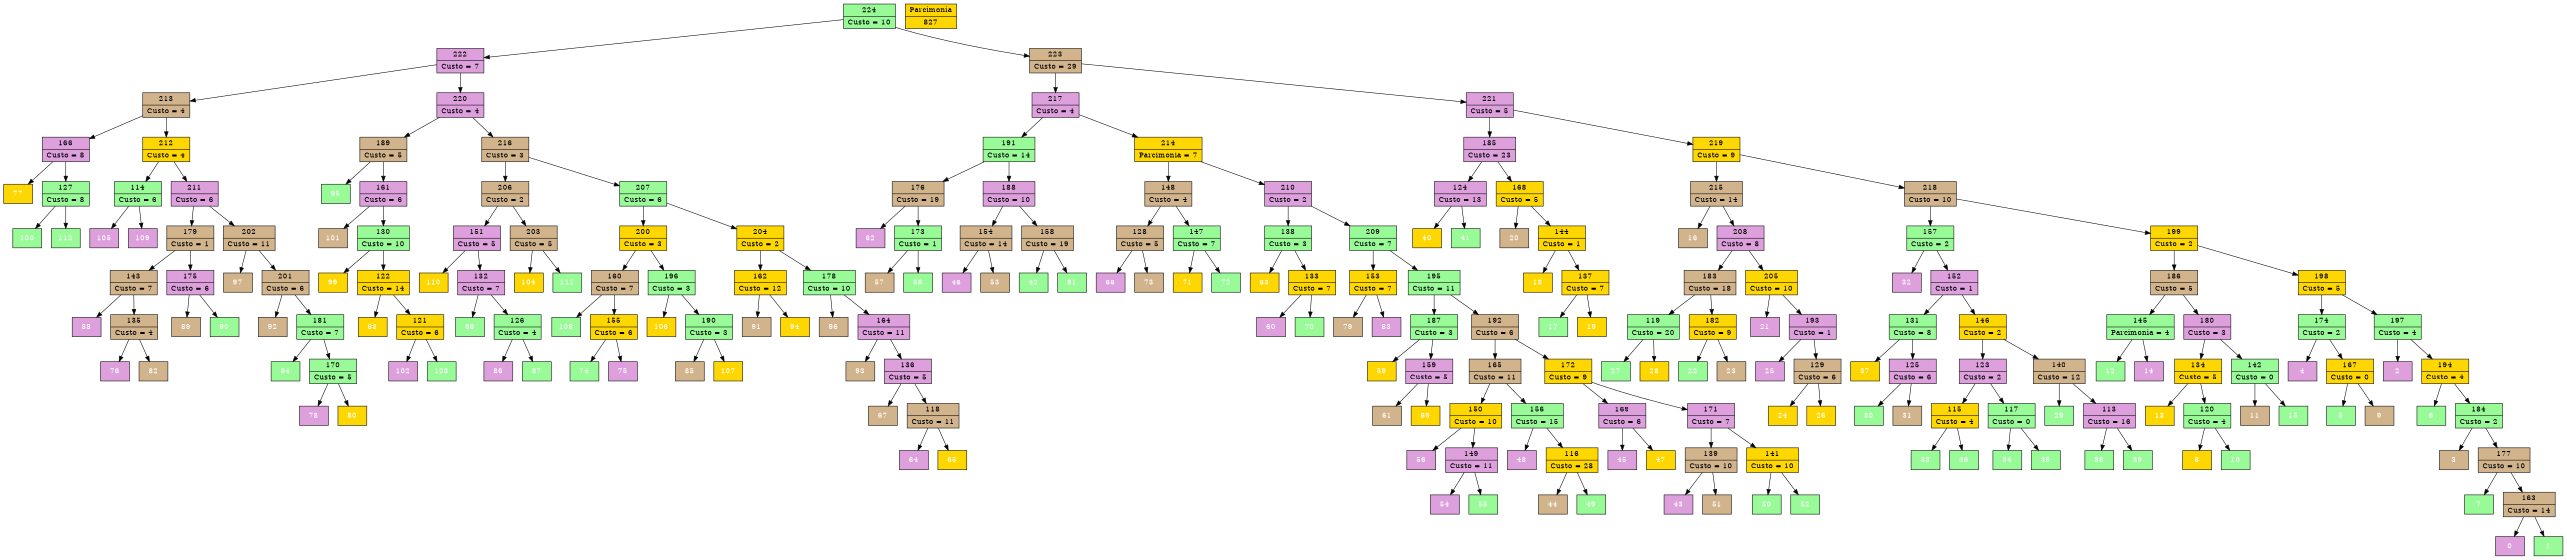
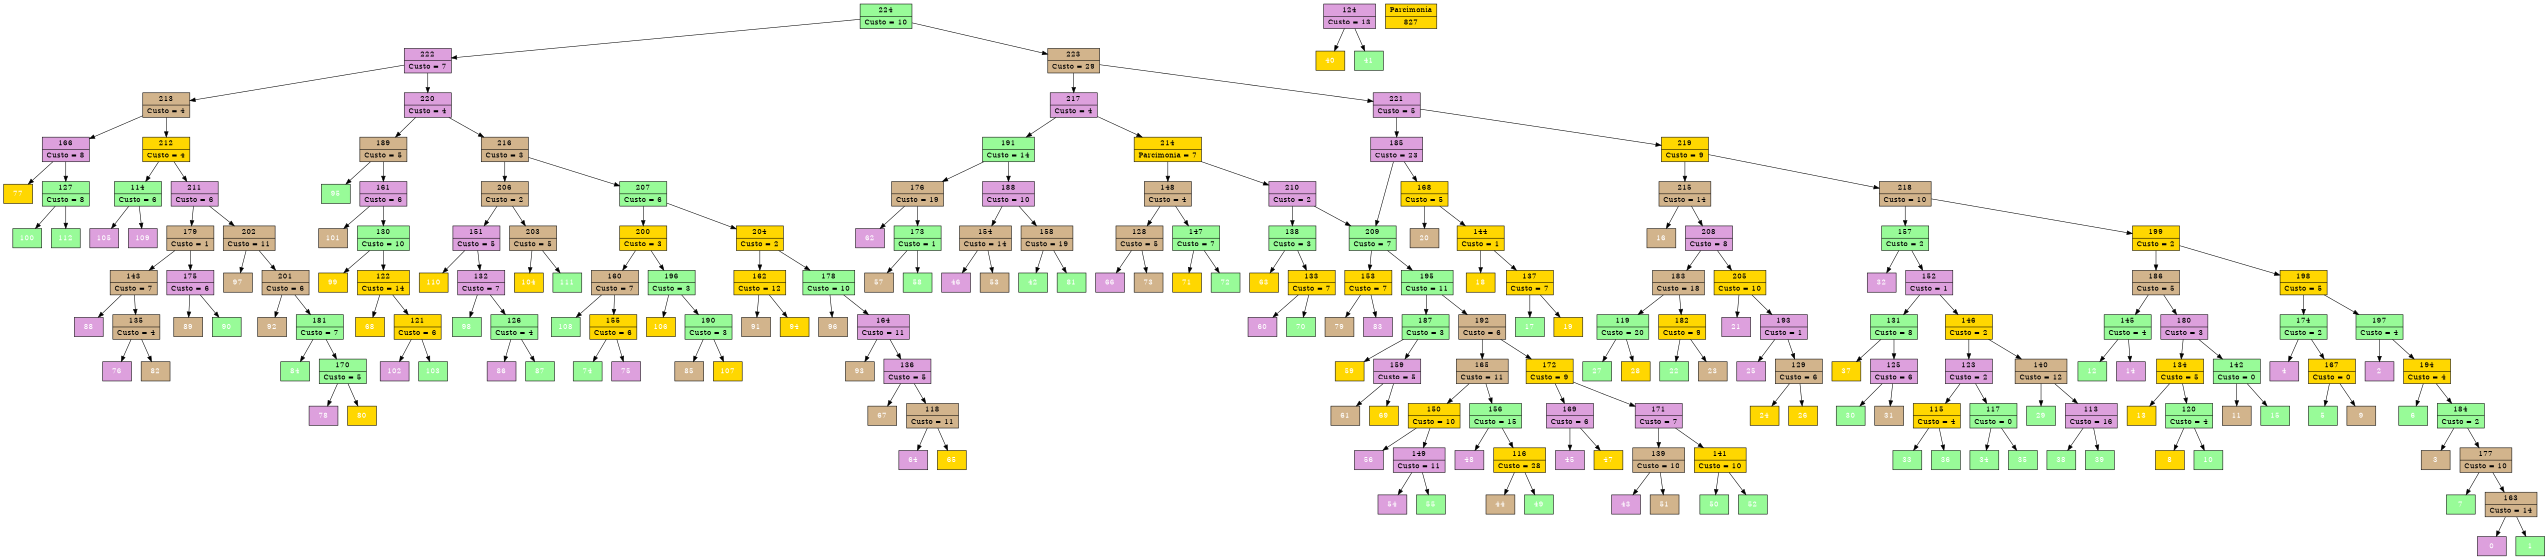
edge "185" -> "124": now "185" -> "209"
node "145": text "Parcimonia = 4" -> "Custo = 4"
